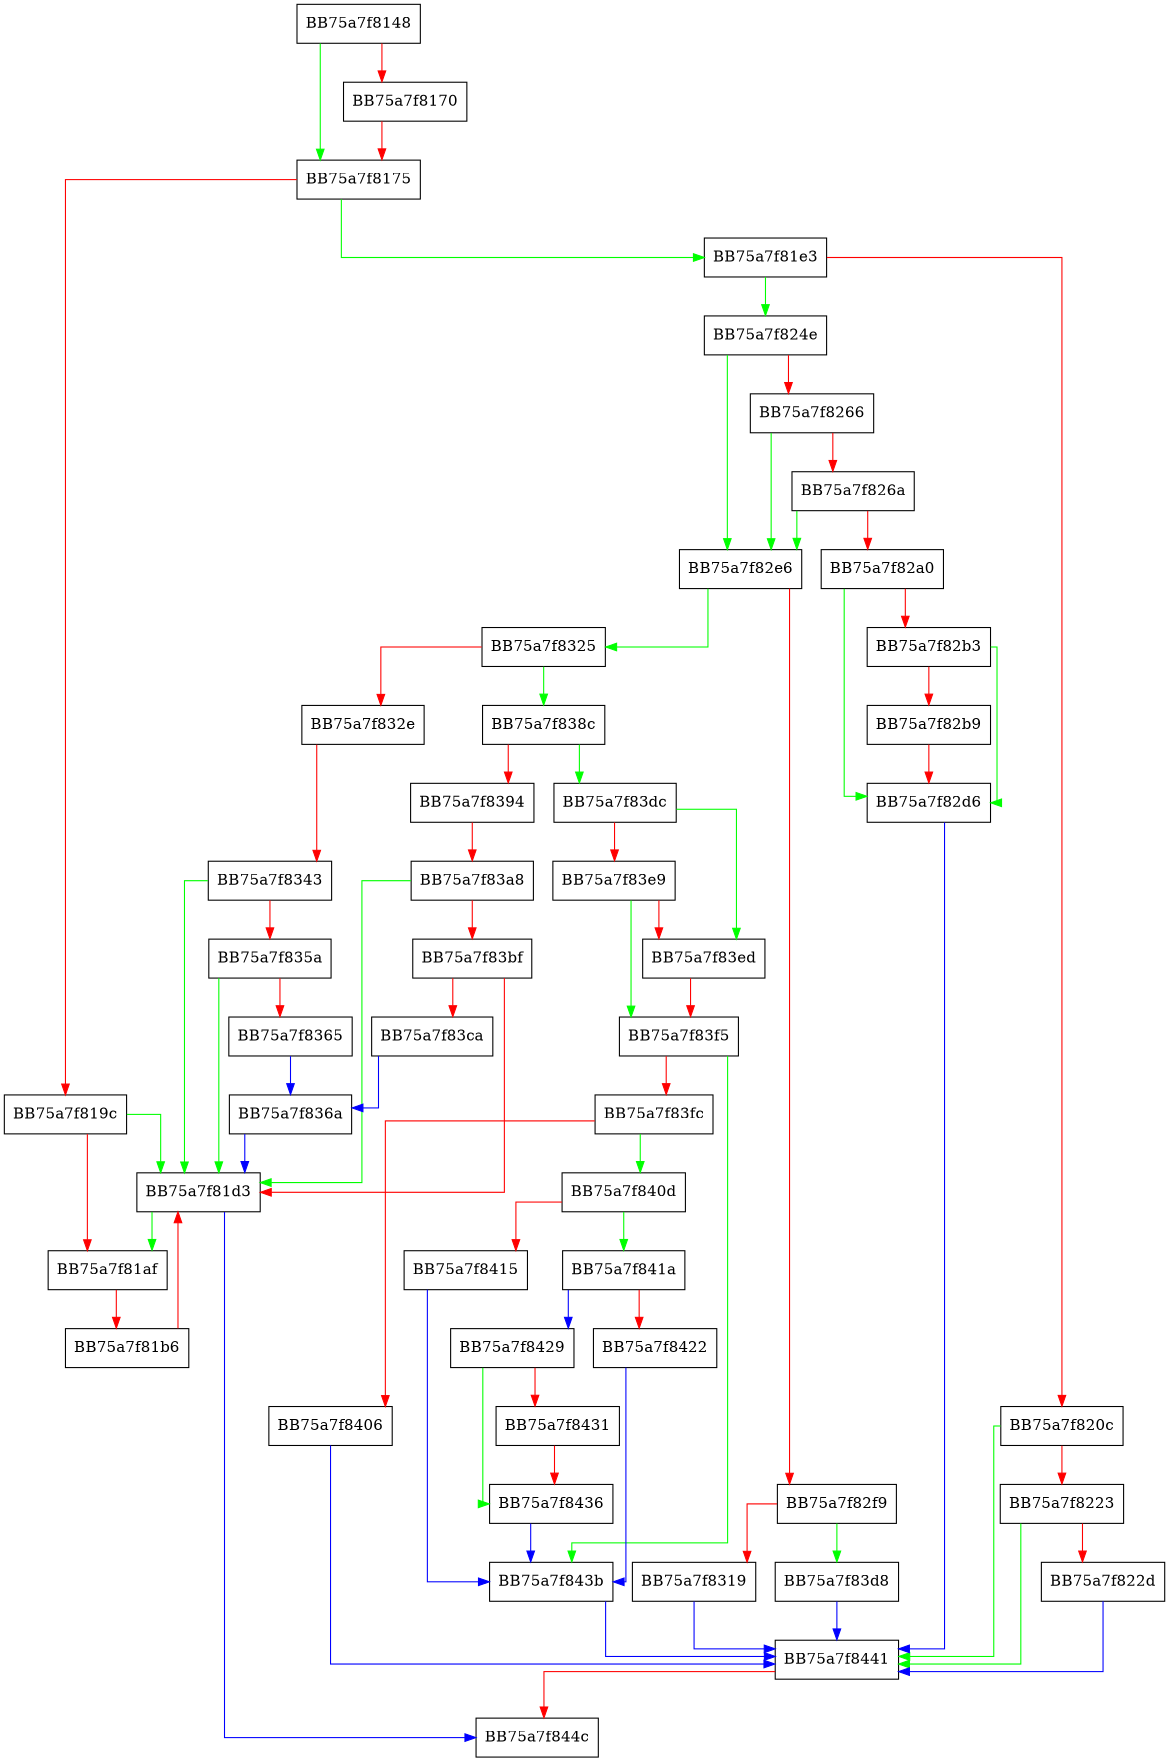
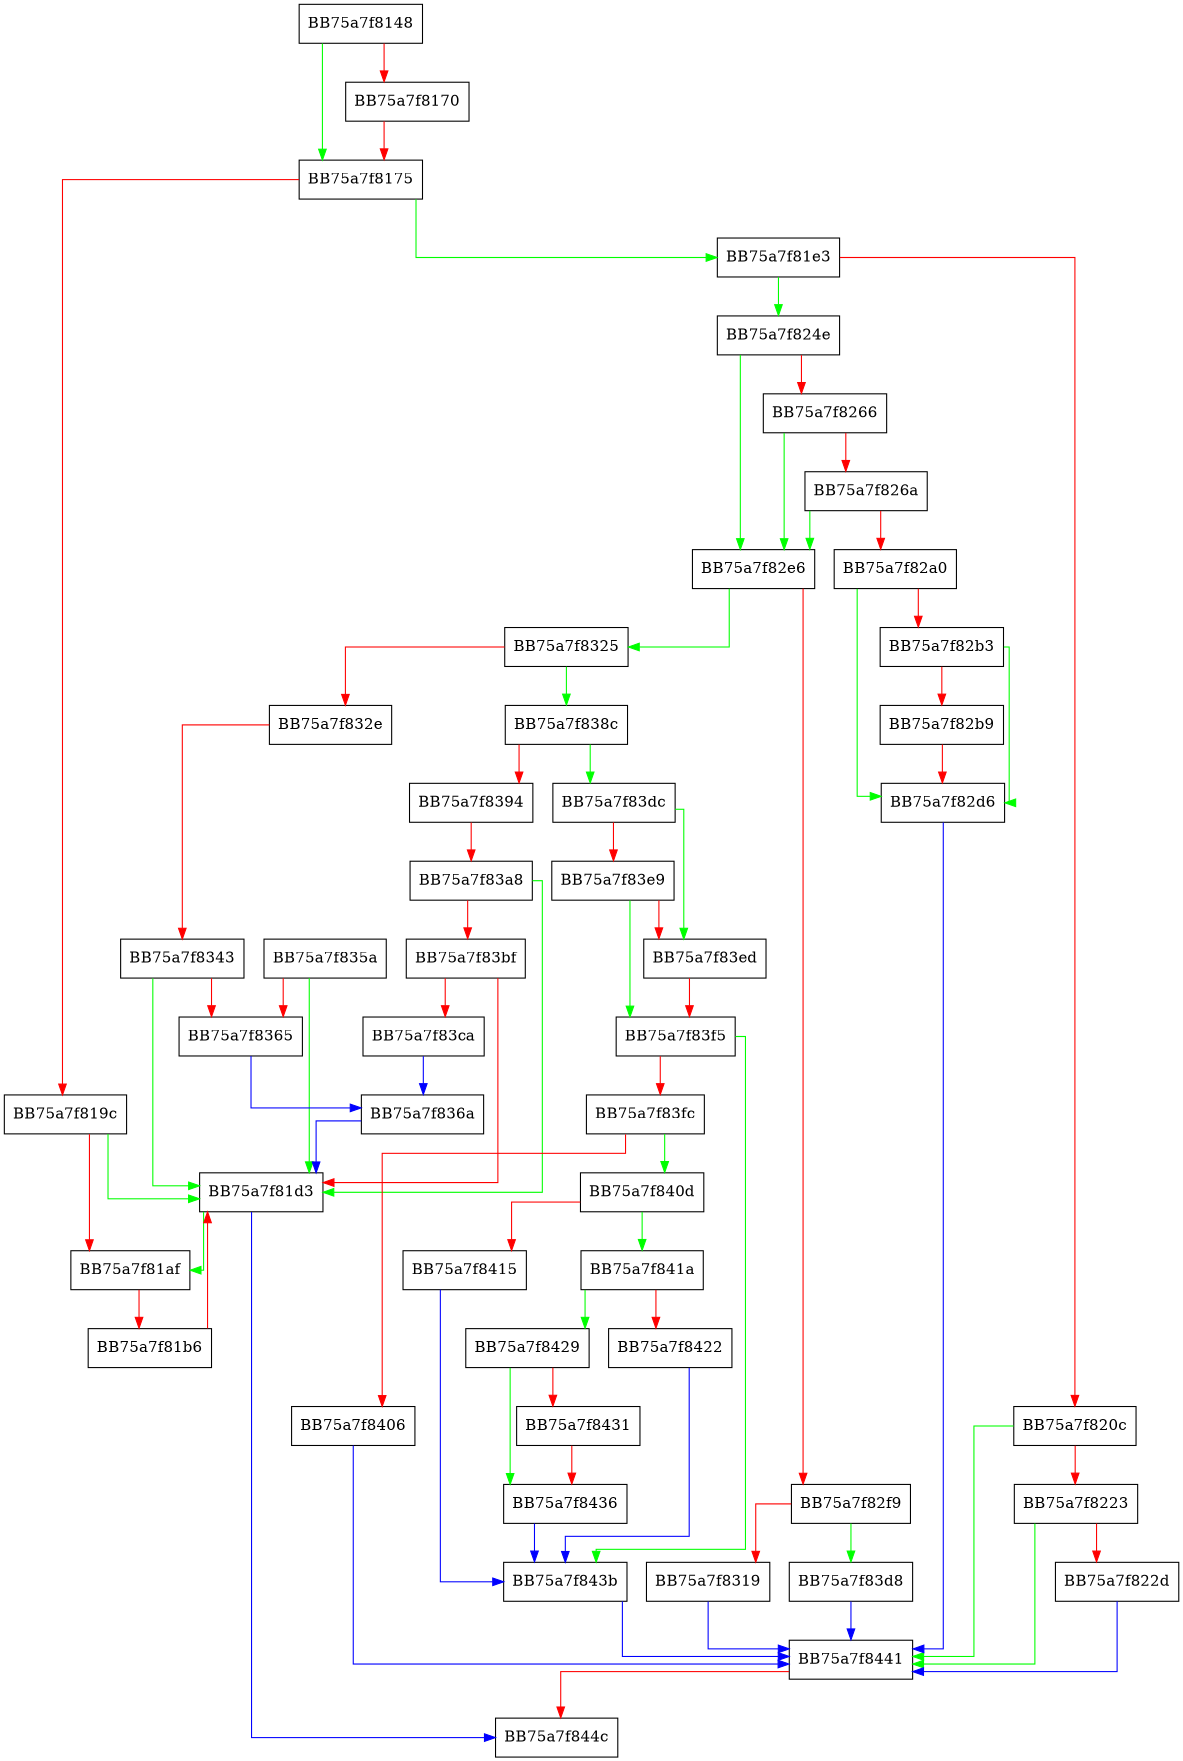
edge "BB75a7f8343" -> "BB75a7f835a": now "BB75a7f8343" -> "BB75a7f8365"
edge "BB75a7f841a" -> "BB75a7f8429": color blue -> green
